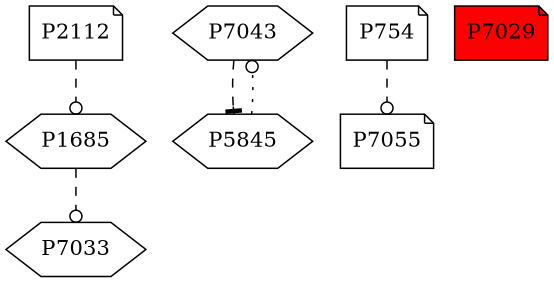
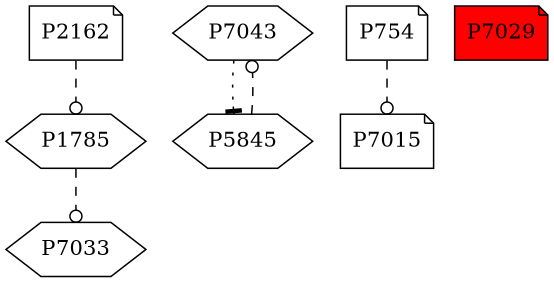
node "P2112": label "P2112" -> "P2162"
edge "P7043" -> "P5845": style dashed -> dotted
edge "P5845" -> "P7043": style dotted -> dashed
node "P1685": label "P1685" -> "P1785"
node "P7055": label "P7055" -> "P7015"
